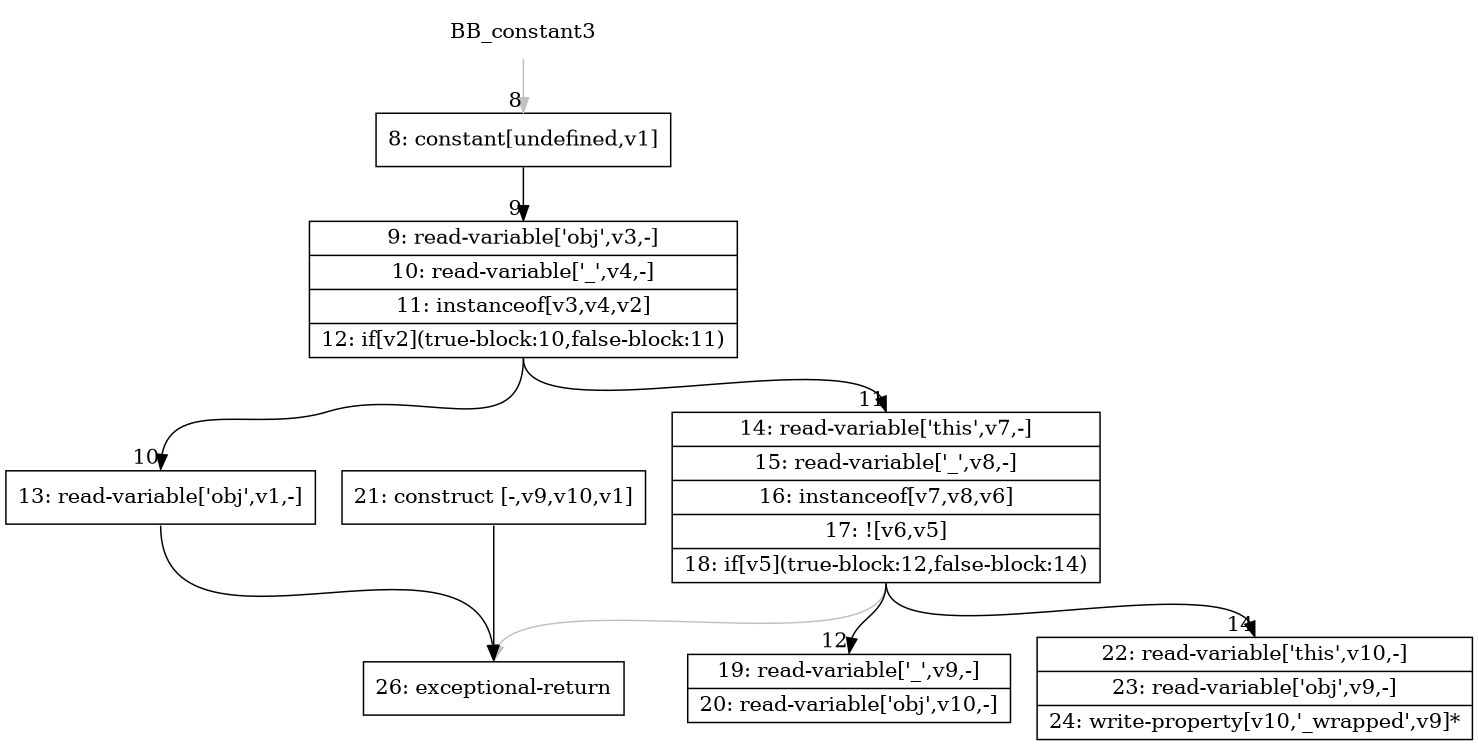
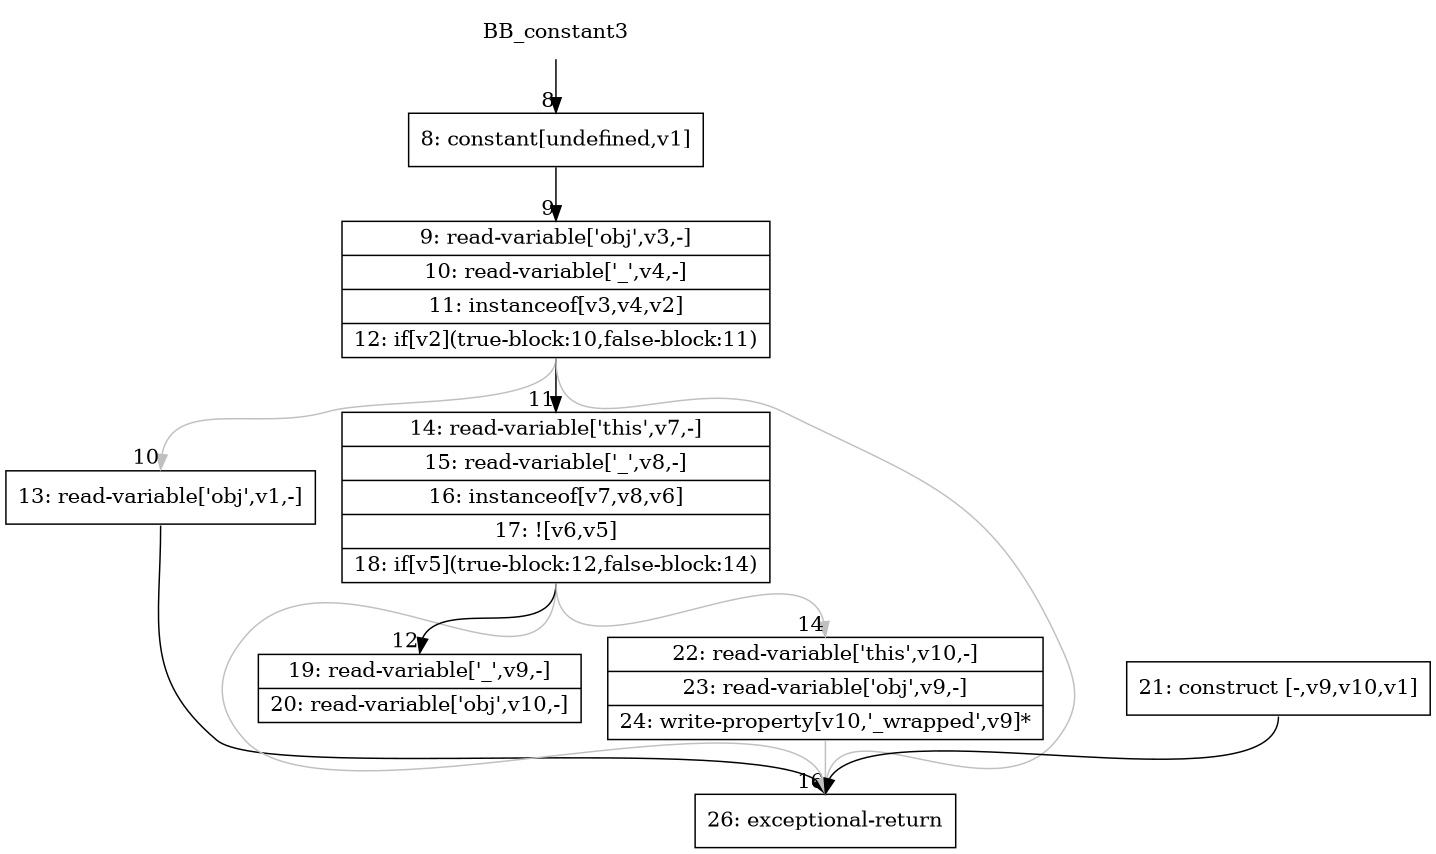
edge "BB_constant3" -> "8: constant[undefined,v1]": color gray -> black
edge "9: read-variable['obj',v3,-]" -> "13: read-variable['obj',v1,-]": color black -> gray
edge "9: read-variable['obj',v3,-]" -> "26: exceptional-return": added
edge "14: read-variable['this',v7,-]" -> "22: read-variable['this',v10,-]": color black -> gray
edge "22: read-variable['this',v10,-]" -> "26: exceptional-return": added
